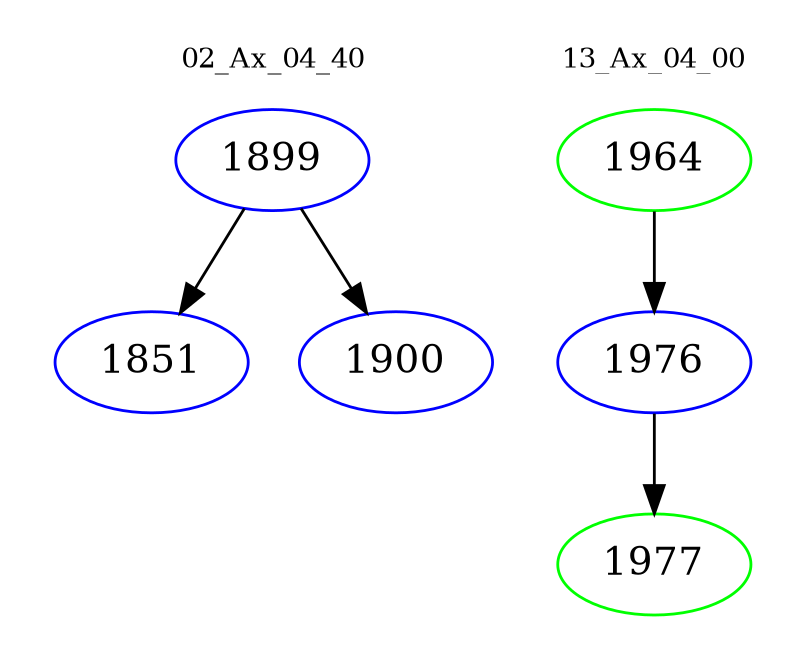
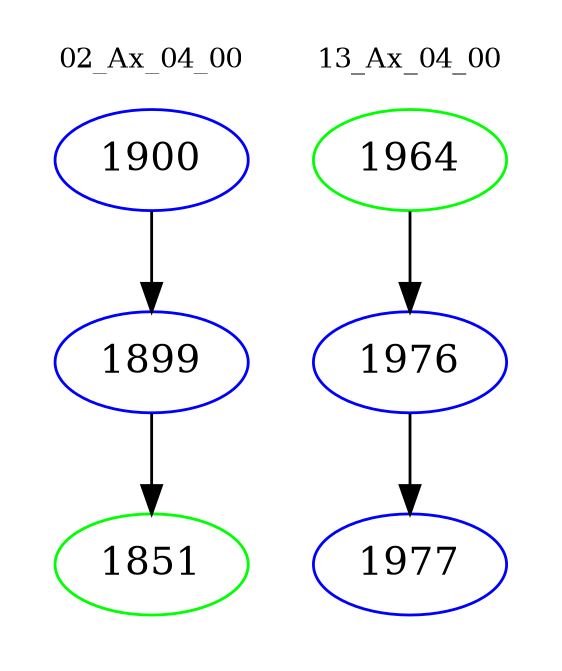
cluster "02_Ax_04_40": label "02_Ax_04_40" -> "02_Ax_04_00"
edge "1899" -> "1900": reversed
node "1851": color blue -> green
node "1977": color green -> blue
